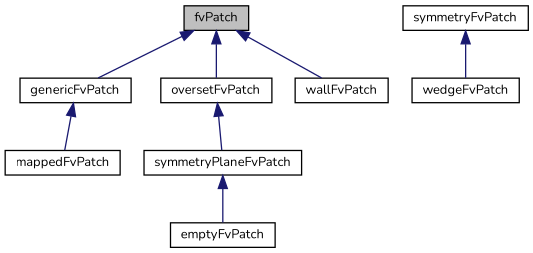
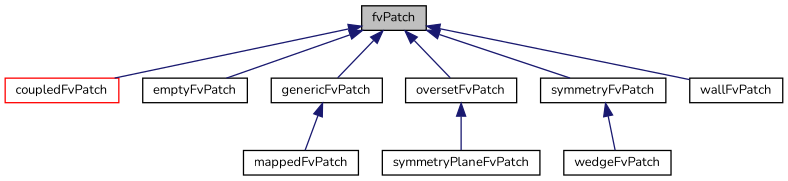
edge "symmetryFvPatch" -> "fvPatch": added
node "coupledFvPatch": added
edge "emptyFvPatch" -> "symmetryPlaneFvPatch": now "emptyFvPatch" -> "fvPatch"
